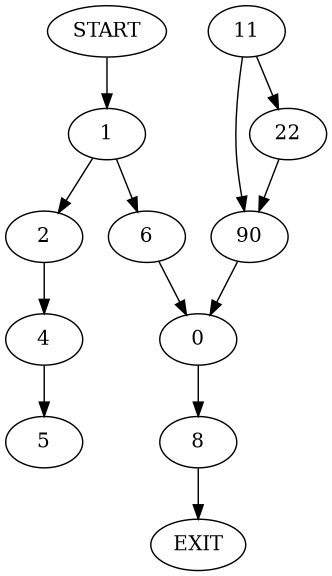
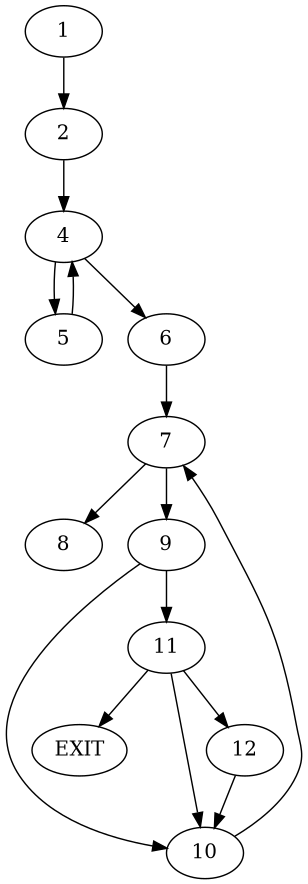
node "START": removed
node "22": label "22" -> "12"
edge "1" -> "6": now "4" -> "6"
node "90": label "90" -> "10"
edge "5" -> "4": added
node "0": label "0" -> "7"
edge "8" -> "EXIT": now "11" -> "EXIT"
node "9": added
